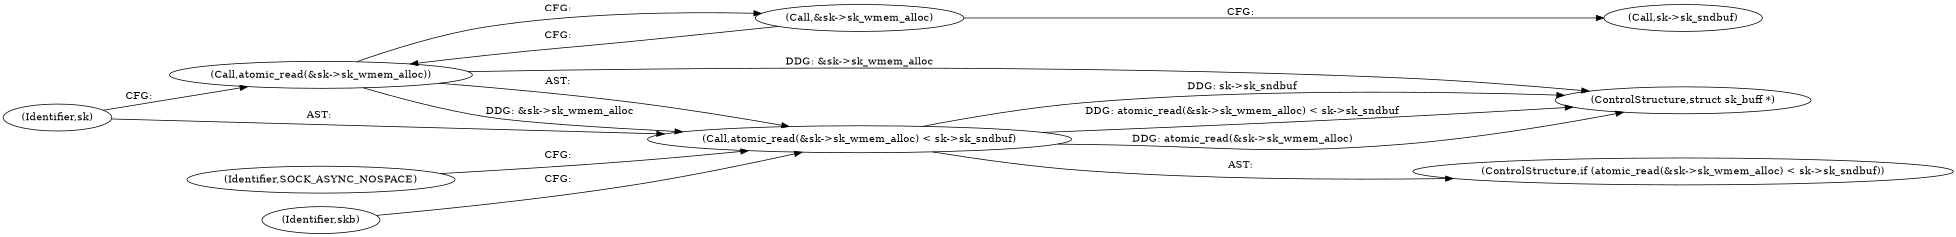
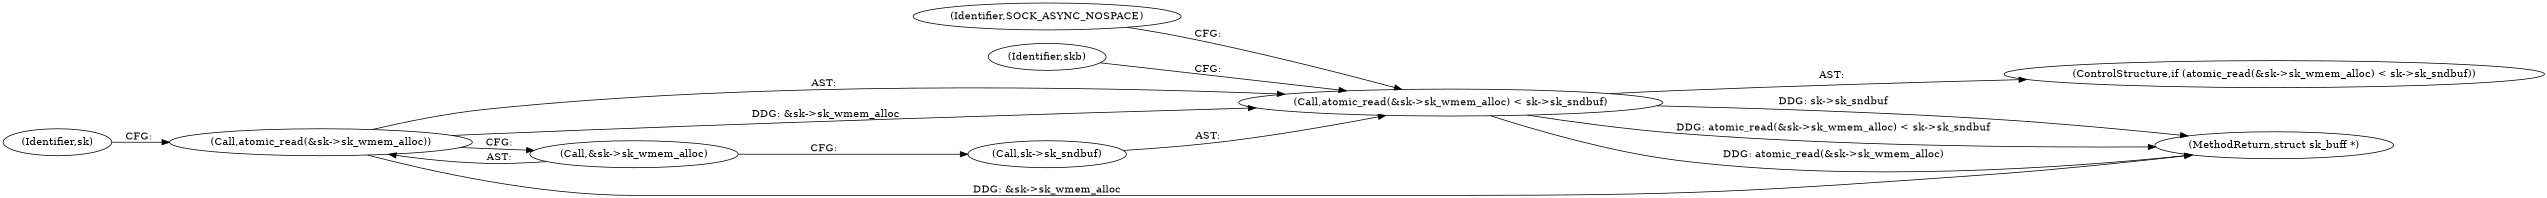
edge "(Call,&sk->sk_wmem_alloc)" -> "(Call,atomic_read(&sk->sk_wmem_alloc))": label "CFG: " -> "AST: "
node "(ControlStructure,struct sk_buff *)": label "(ControlStructure,struct sk_buff *)" -> "(MethodReturn,struct sk_buff *)"
edge "(Identifier,sk)" -> "(Call,atomic_read(&sk->sk_wmem_alloc) < sk->sk_sndbuf)": now "(Call,sk->sk_sndbuf)" -> "(Call,atomic_read(&sk->sk_wmem_alloc) < sk->sk_sndbuf)"
